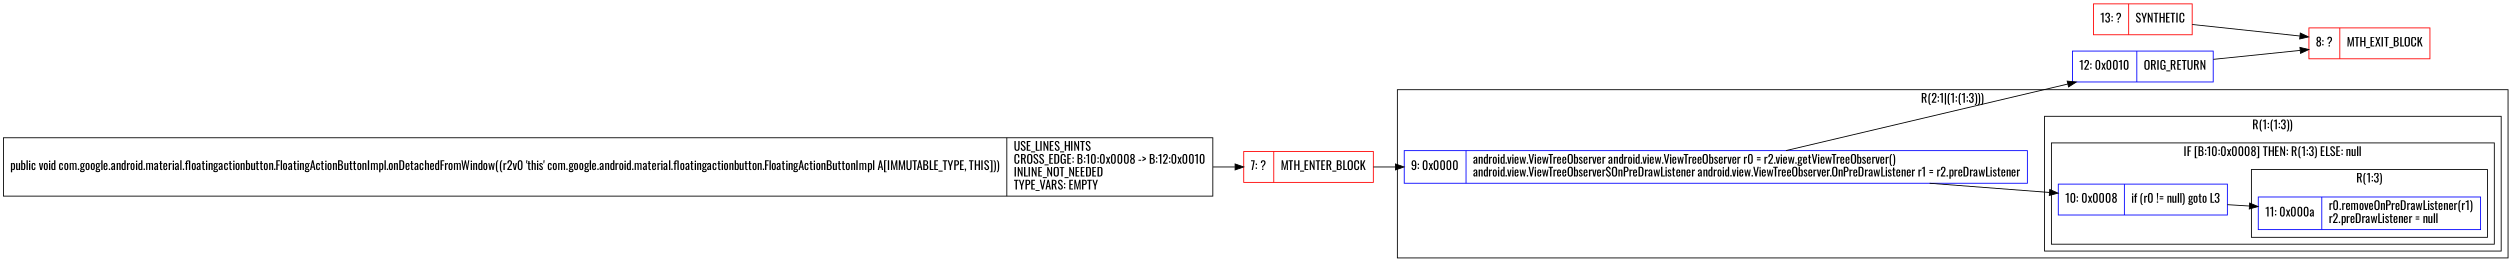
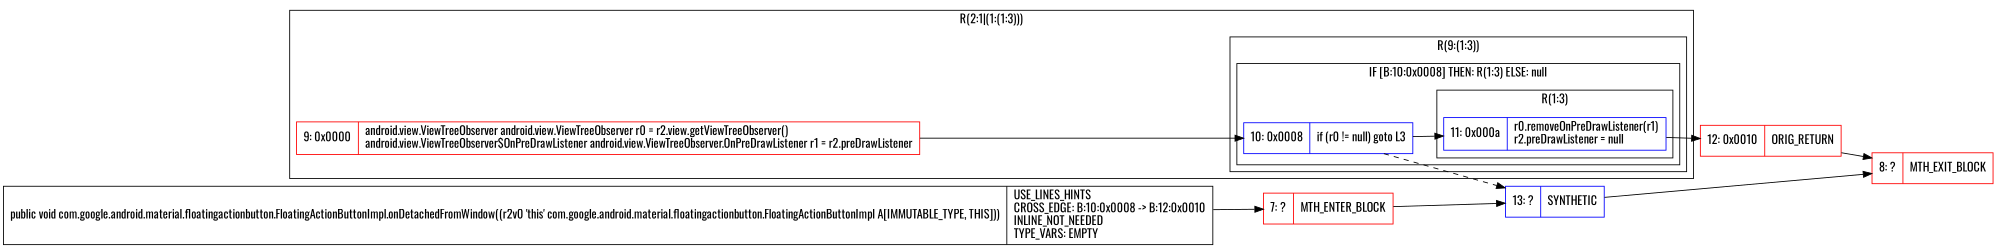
node "13: ?": color red -> blue
node "12: 0x0010": color blue -> red
edge "9: 0x0000" -> "12: 0x0010": now "11: 0x000a" -> "12: 0x0010"
cluster "R(1:(1:3))": label "R(1:(1:3))" -> "R(9:(1:3))"
edge "7: ?" -> "9: 0x0000": now "7: ?" -> "13: ?"
node "9: 0x0000": color blue -> red
edge "10: 0x0008" -> "13: ?": added
